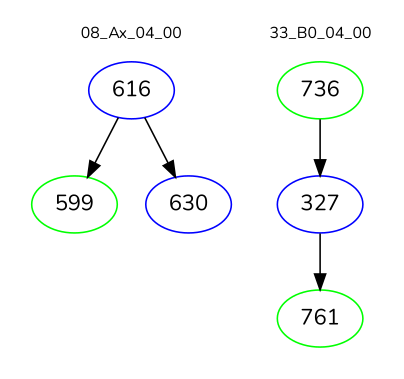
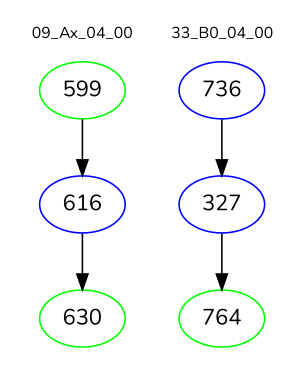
cluster "08_Ax_04_00": label "08_Ax_04_00" -> "09_Ax_04_00"
node "736": color green -> blue
edge "616" -> "599": reversed
node "630": color blue -> green
node "761": label "761" -> "764"
